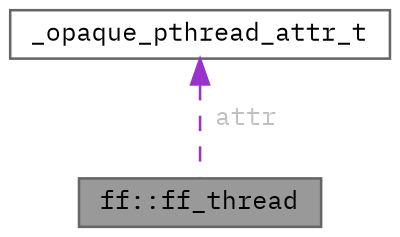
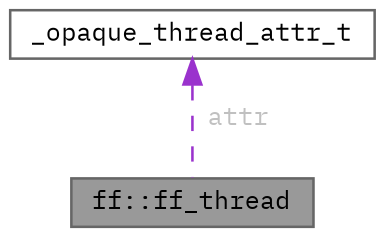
node "_opaque_pthread_attr_t": label "_opaque_pthread_attr_t" -> "_opaque_thread_attr_t"
